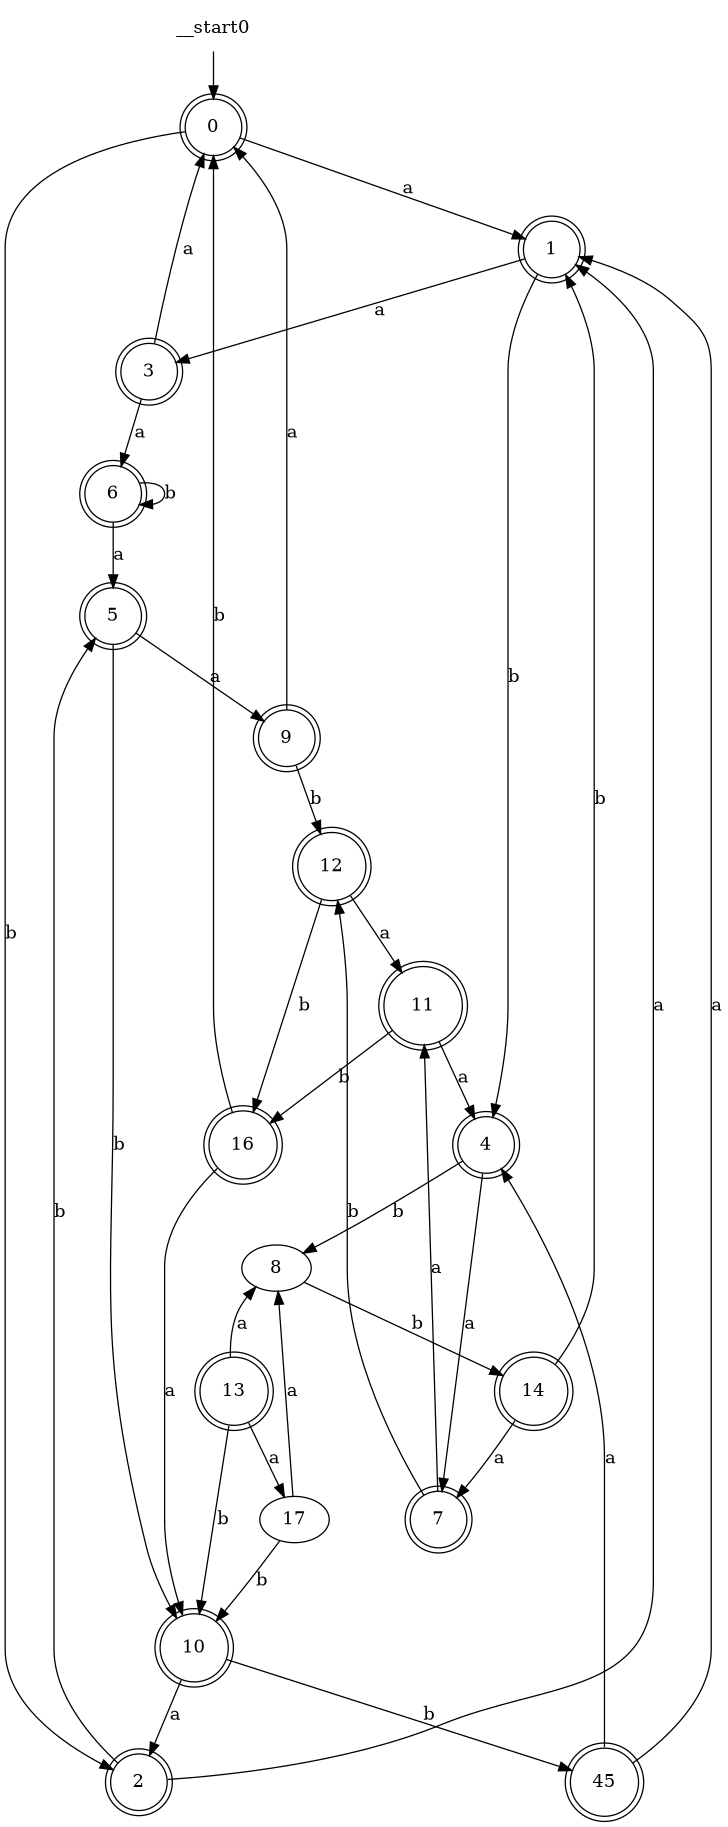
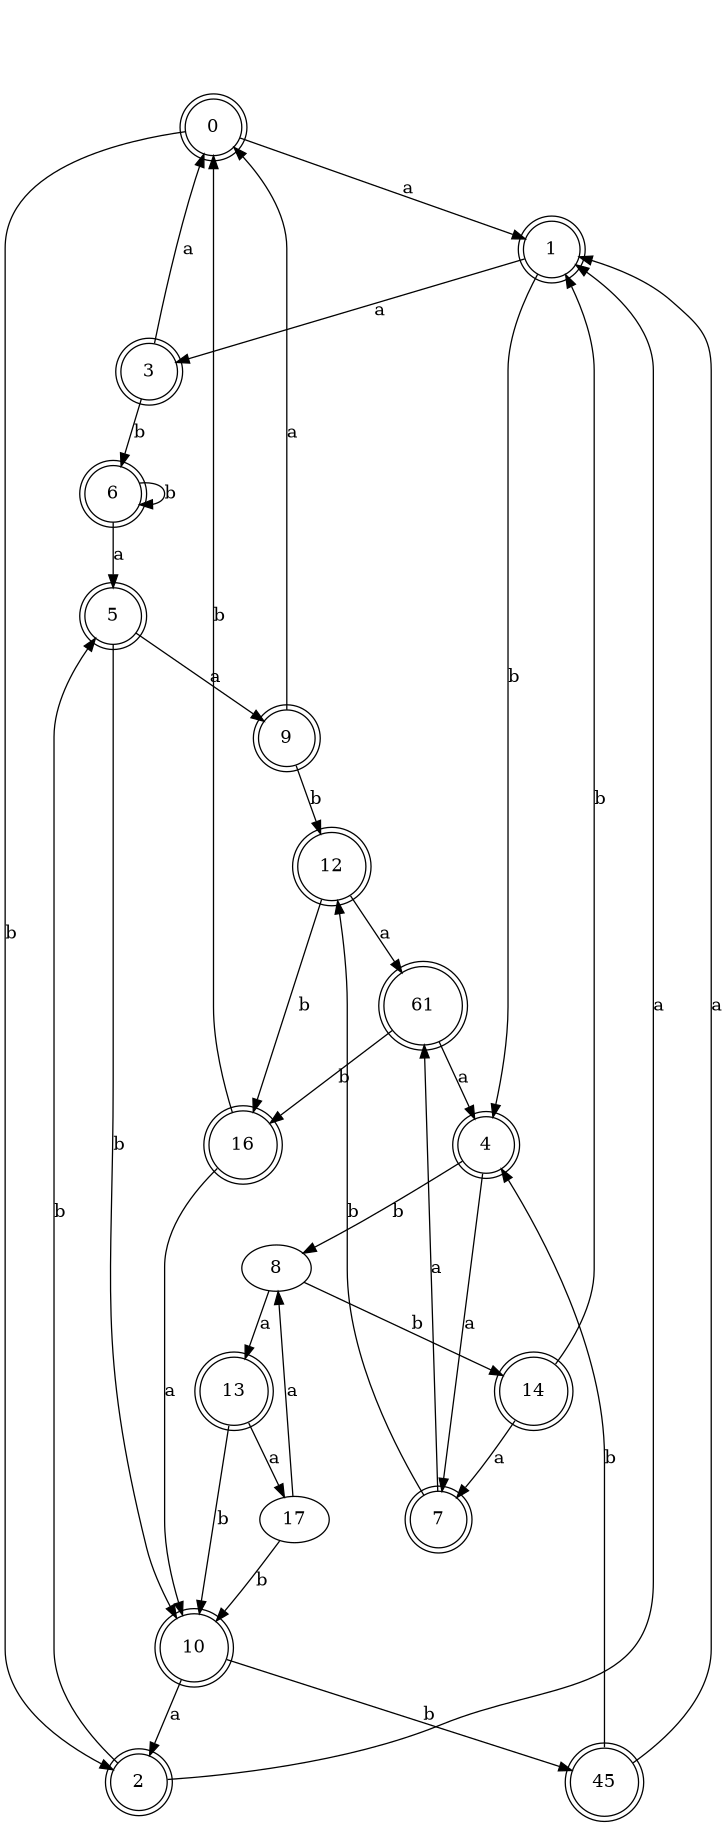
node "__start0": removed
edge "3" -> "6": label "a" -> "b"
node "11": label "11" -> "61"
edge "13" -> "8": reversed
edge "45" -> "4": label "a" -> "b"
